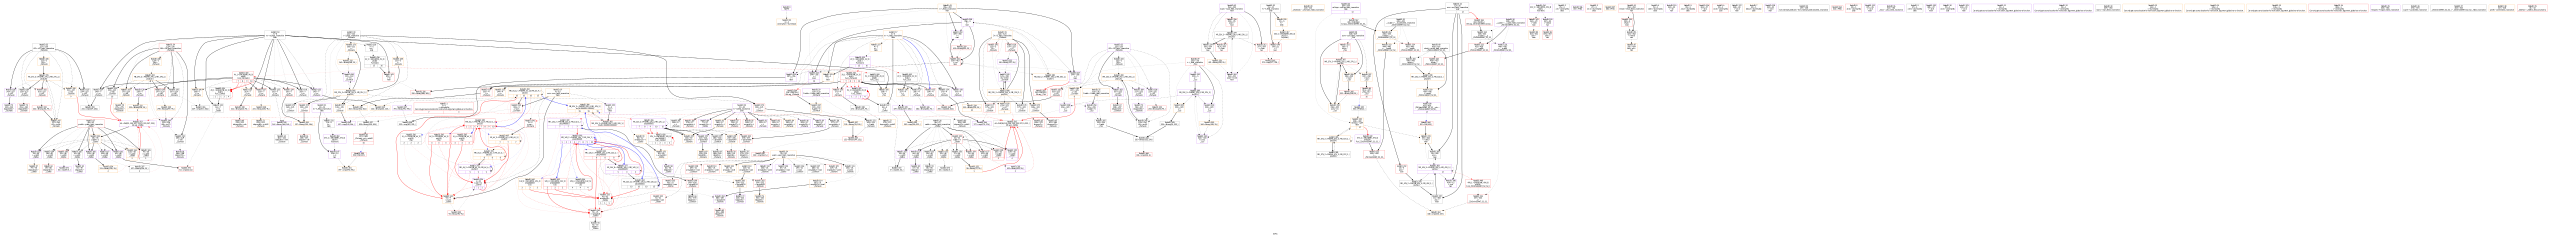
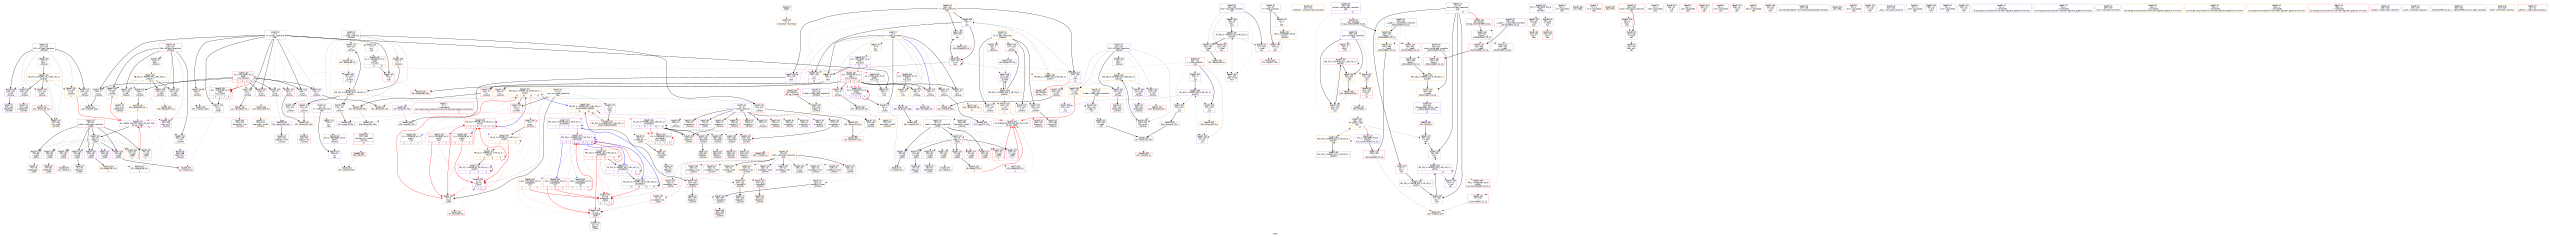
edge "NodeID: 125" -> "NodeID: 432": reversed
